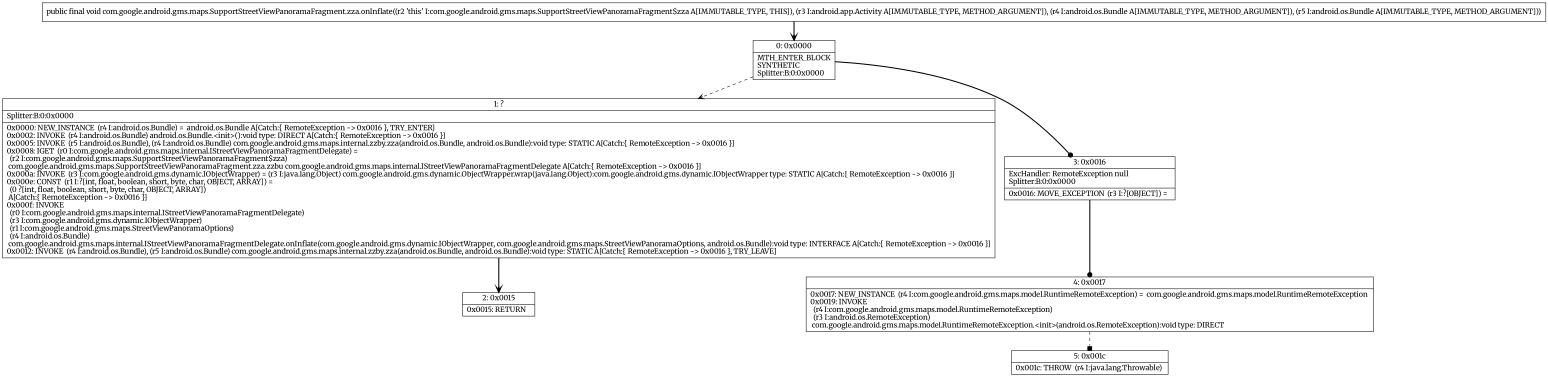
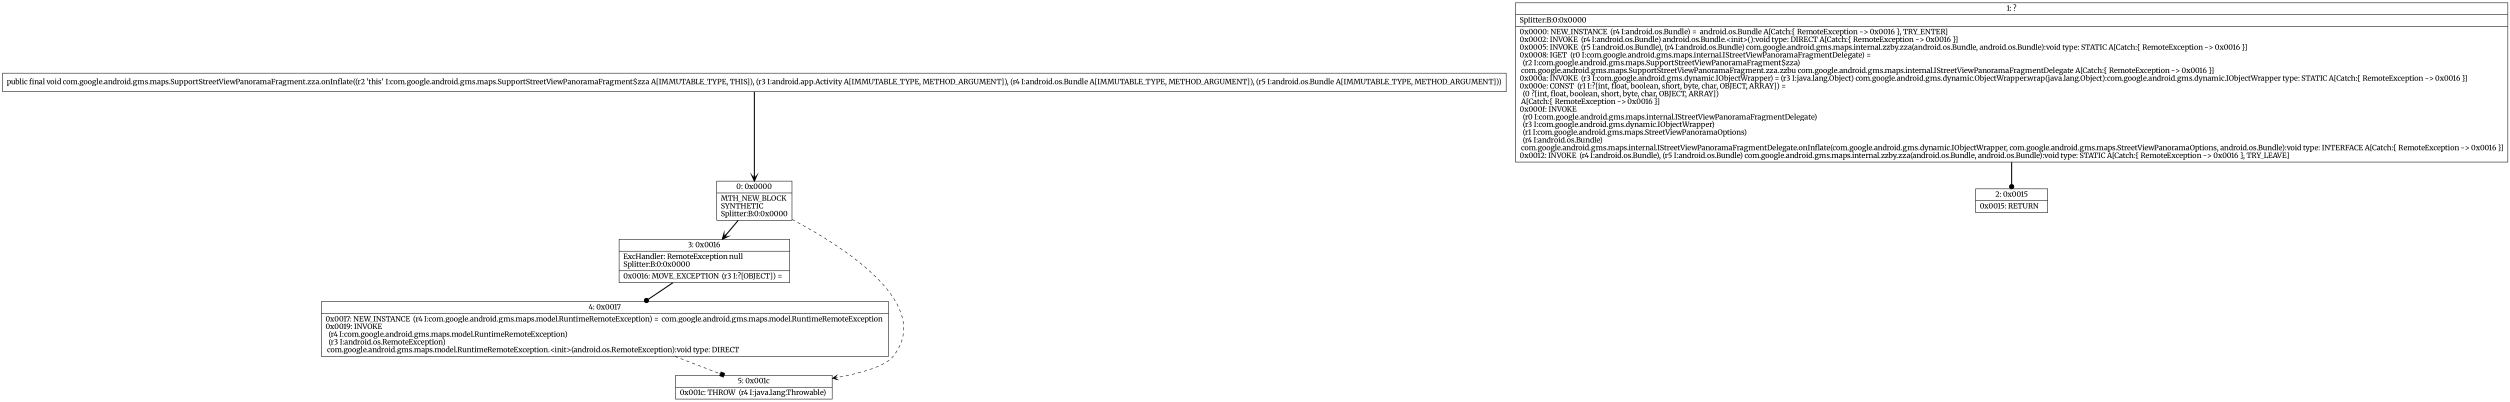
node "0: 0x0000": text "MTH_ENTER_BLOCK" -> "MTH_NEW_BLOCK"
edge "0: 0x0000" -> "3: 0x0016": arrowhead dot -> vee
edge "0: 0x0000" -> "1: ?": now "0: 0x0000" -> "5: 0x001c"
edge "1: ?" -> "2: 0x0015": arrowhead vee -> dot
